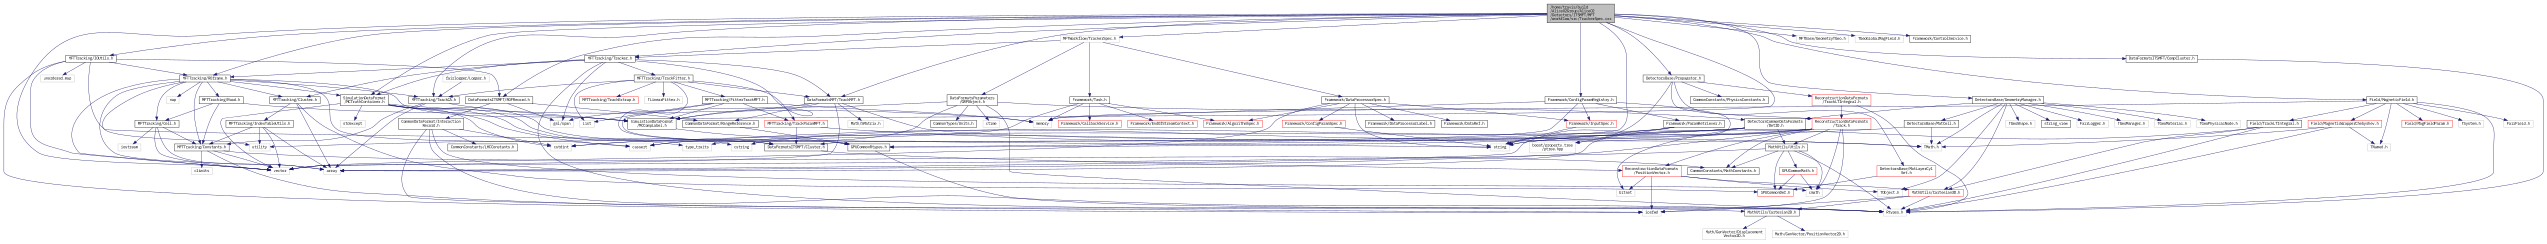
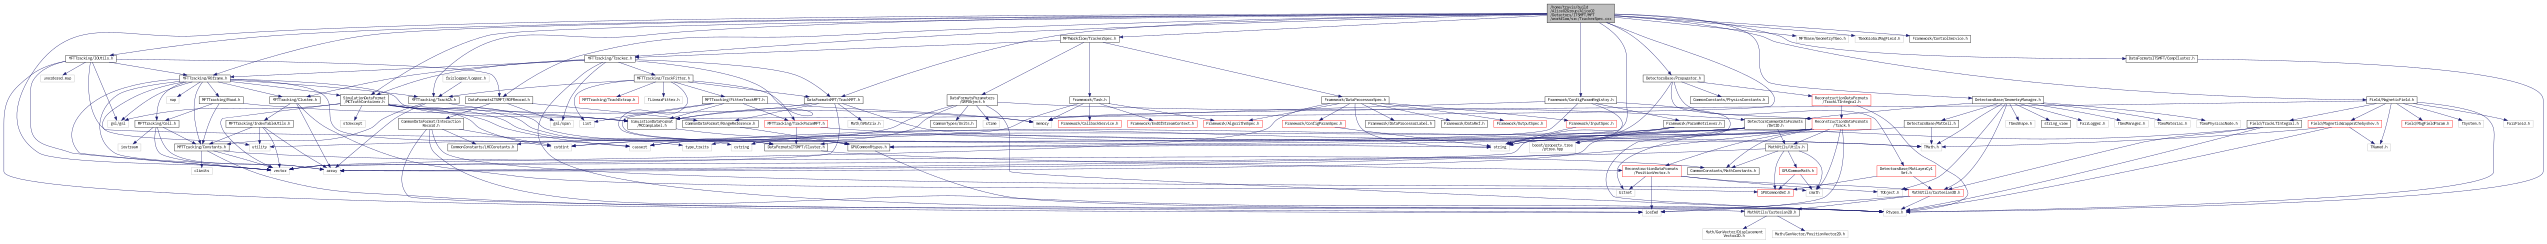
node "MFTWorkflow/TrackerSpec.h": color grey75 -> black
edge "DataFormatsParameters /GRPObject.h" -> "gsl/span": now "DataFormatsParameters /GRPObject.h" -> "CommonConstants/LHCConstants.h"
edge "Framework/ConfigParamRegistry.h" -> "Framework/InputSpec.h": now "Framework/ConfigParamRegistry.h" -> "string"
node "gsl/gsl": added
node "Framework/OutputSpec.h": added
edge "MathUtils/Utils.h" -> "Rtypes.h": now "DetectorsCommonDataFormats /DetID.h" -> "Rtypes.h"
edge "DetectorsBase/MatLayerCyl Set.h" -> "MathUtils/Cartesian3D.h": added
